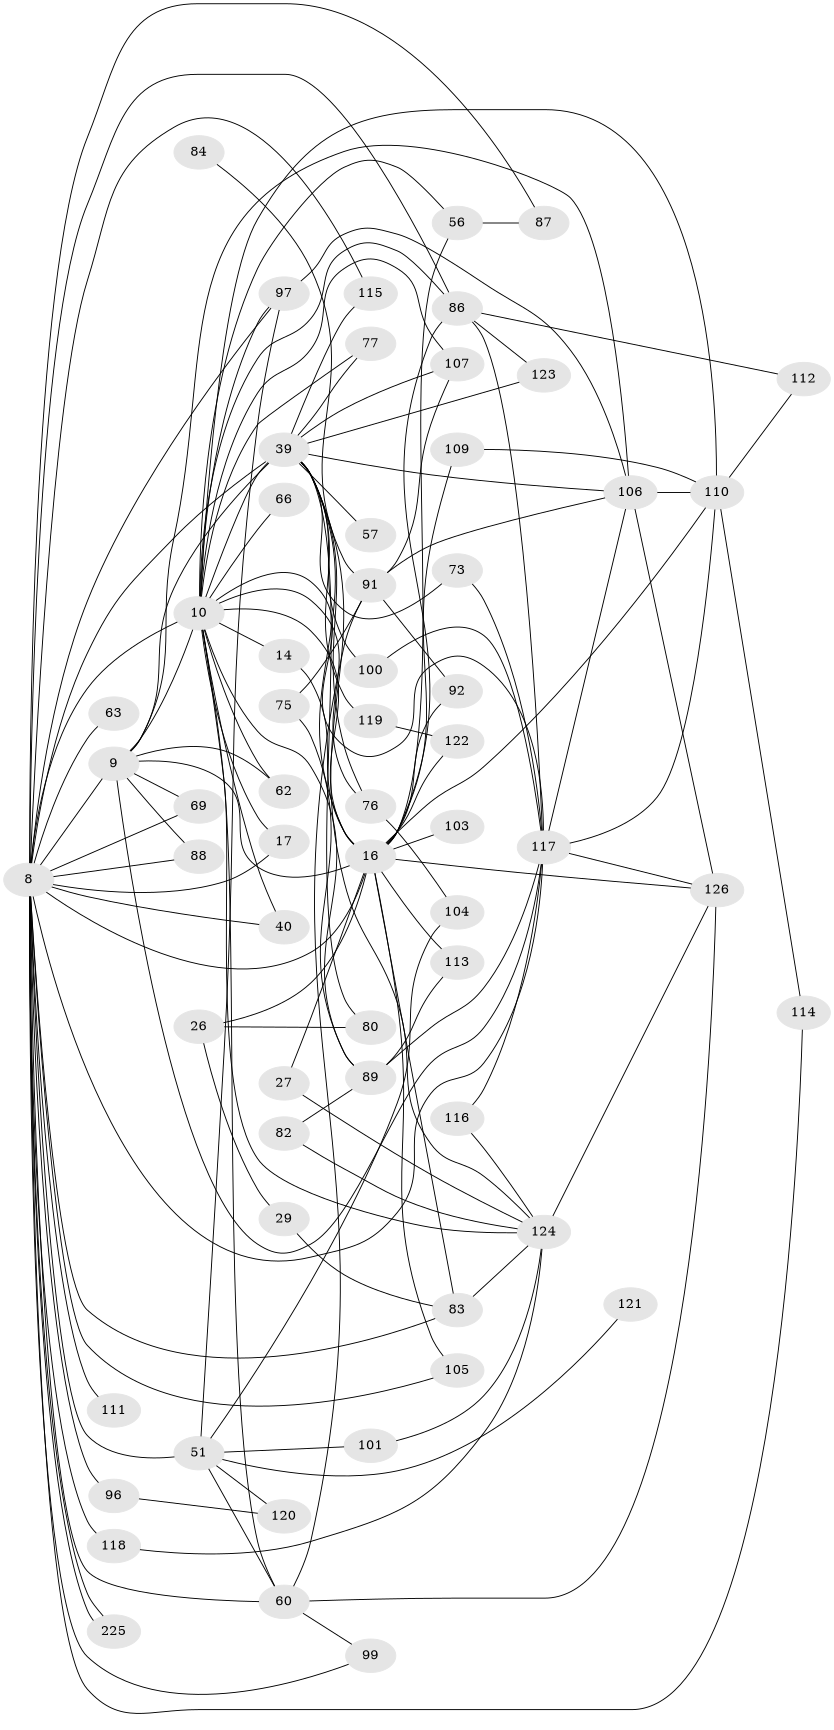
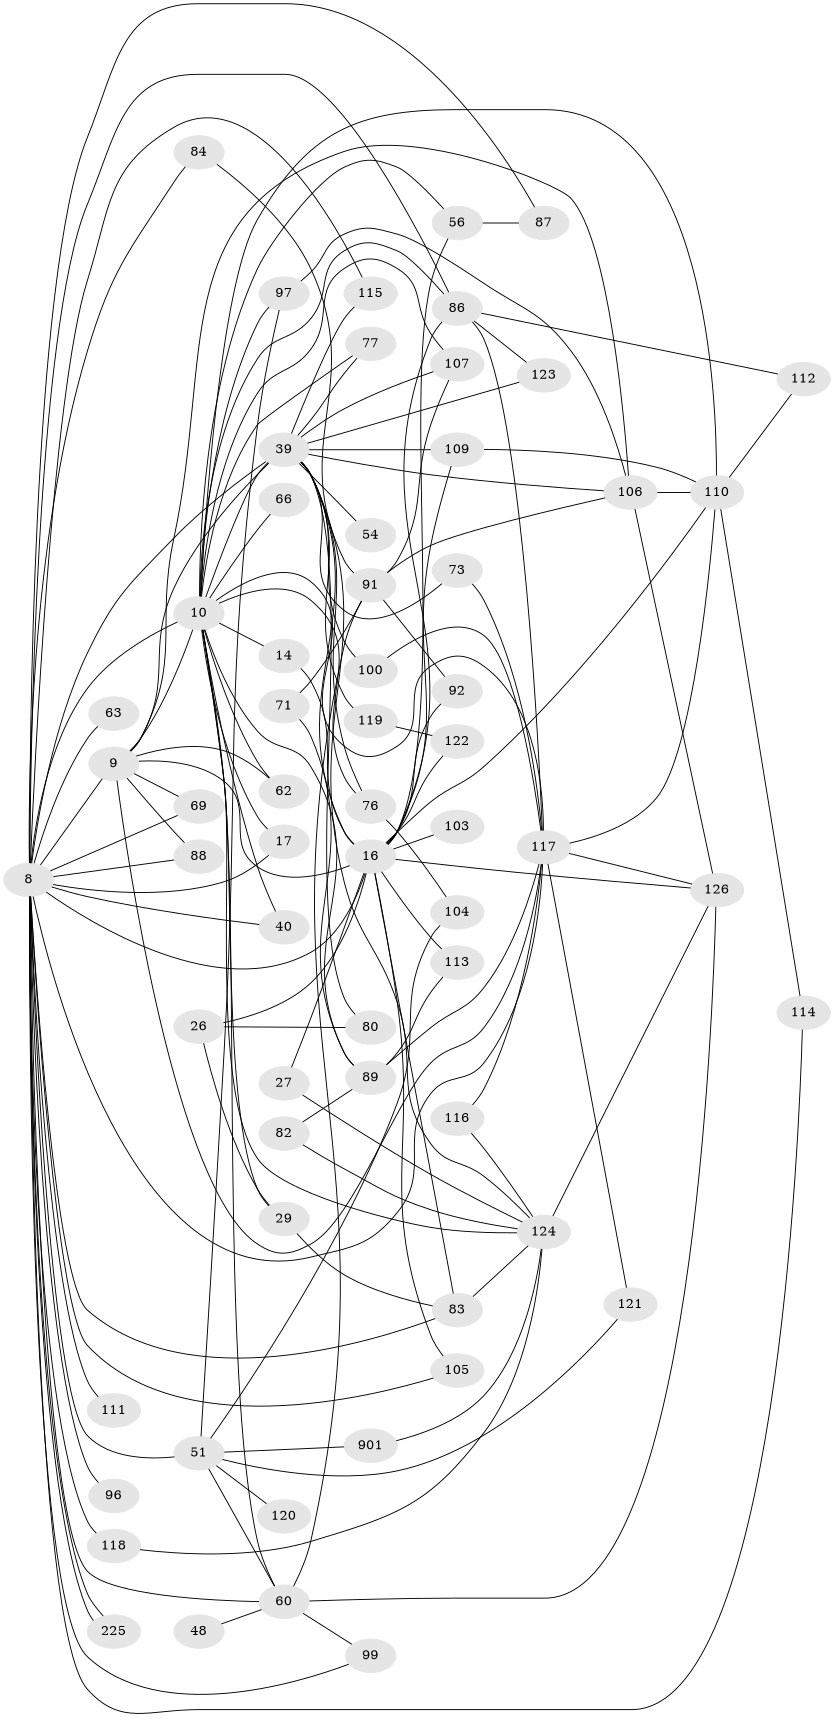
edge "39" -- "109": added
node "57": label "57" -> "54"
edge "97" -- "8": now "84" -- "8"
edge "10" -- "16": now "10" -- "29"
edge "106" -- "117": now "121" -- "117"
node "75": label "75" -> "71"
node "101": label "101" -> "901"
edge "96" -- "120": removed
node "48": added
